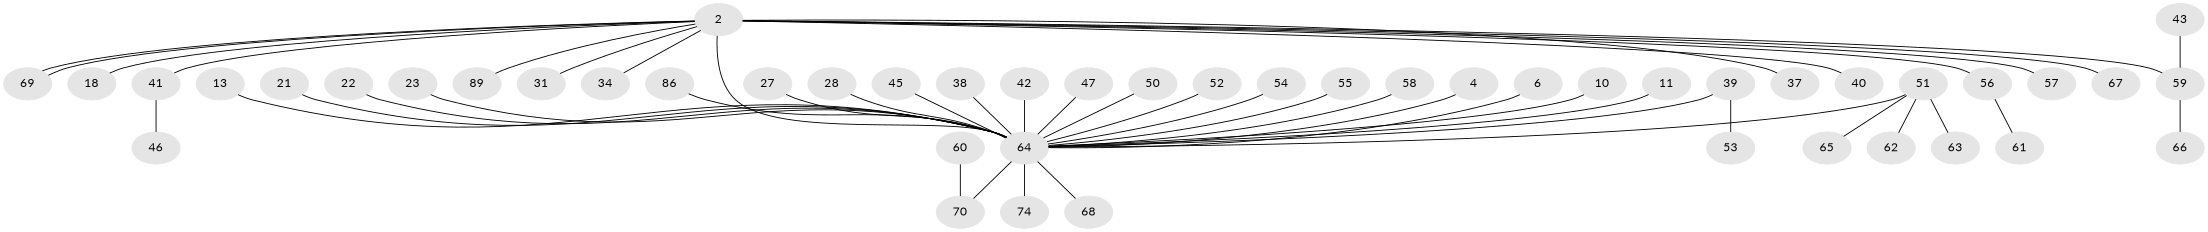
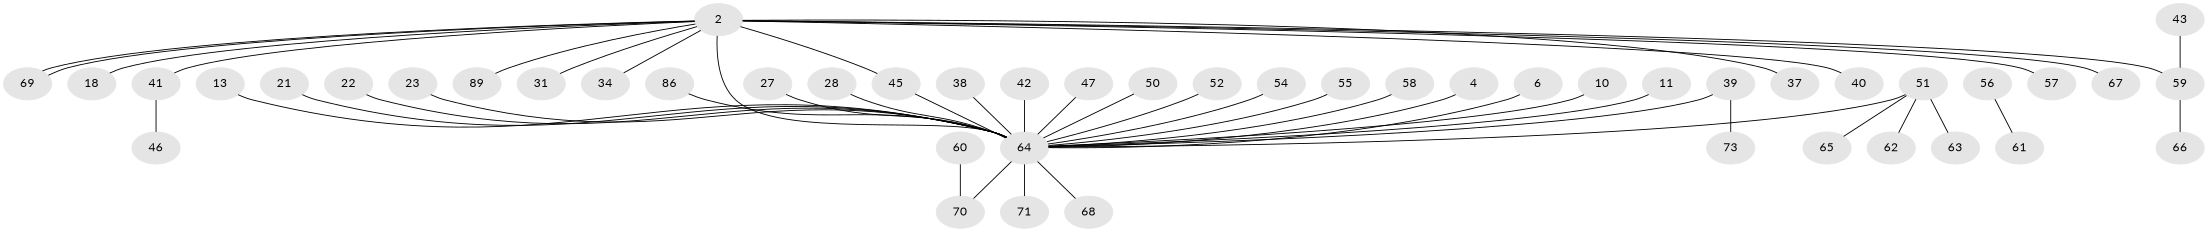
edge "2" -- "56": now "2" -- "45"
node "53": label "53" -> "73"
node "74": label "74" -> "71"
